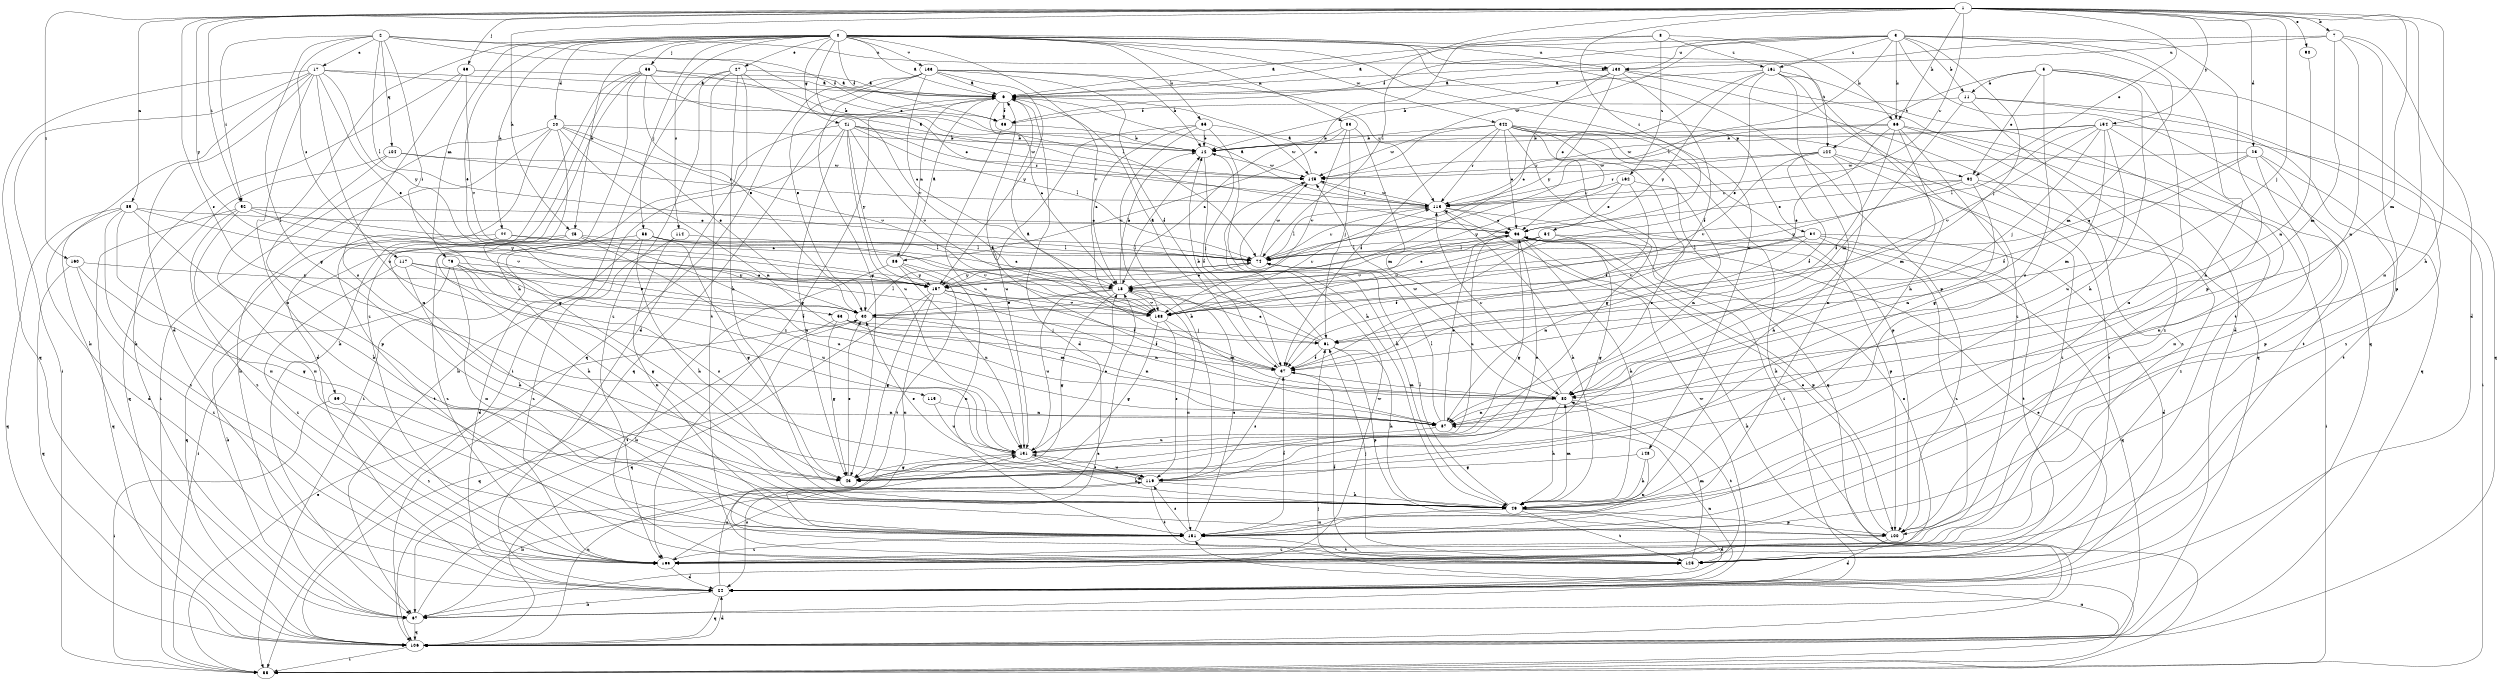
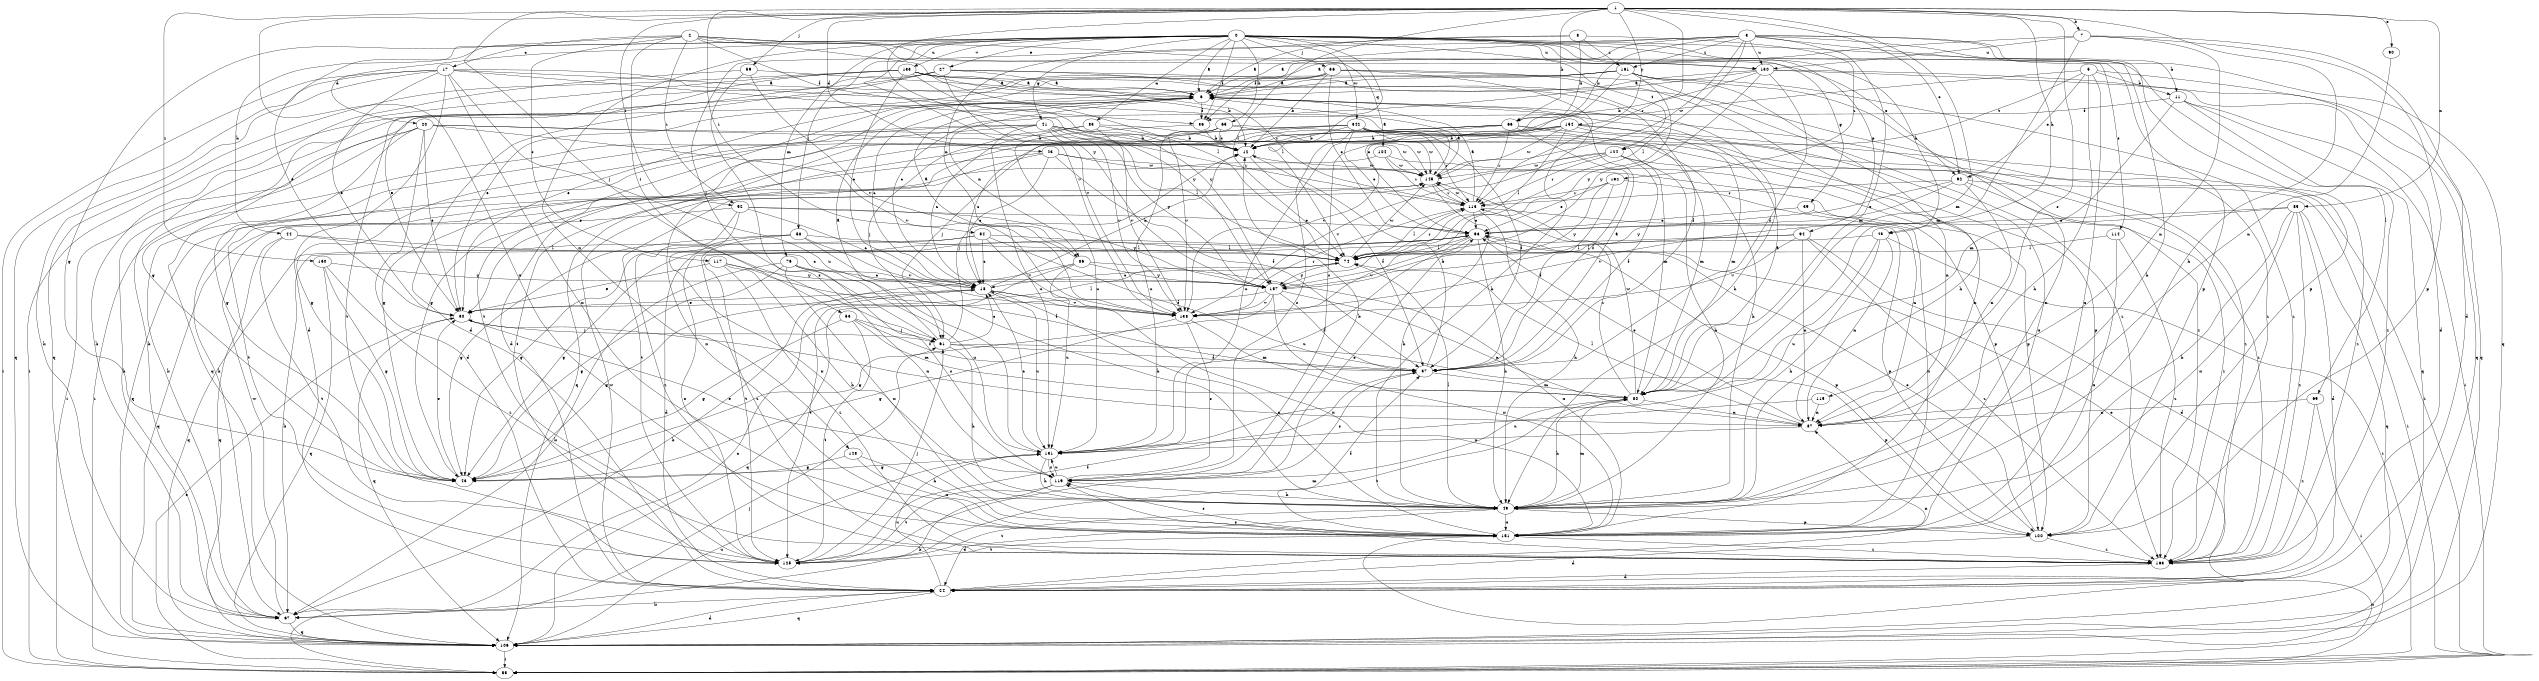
node "39": added
edge "24" -> "113": now "24" -> "145"
